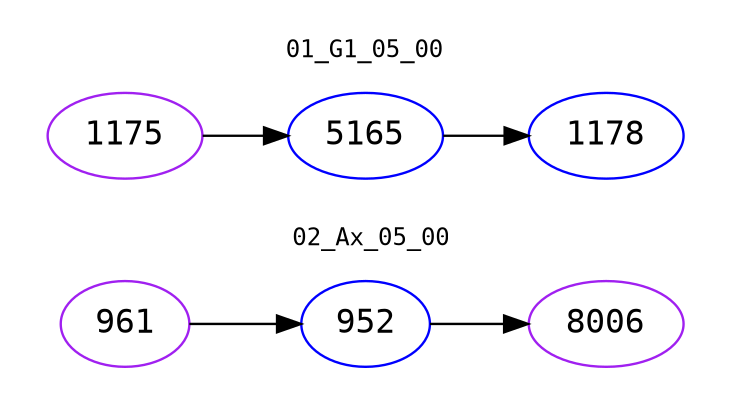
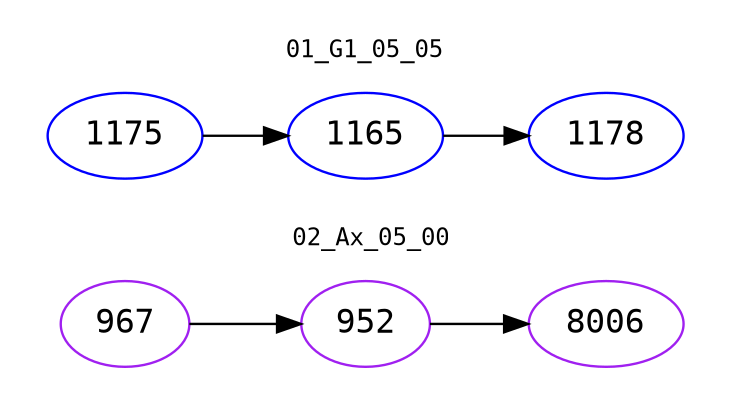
cluster "01_G1_05_00": label "01_G1_05_00" -> "01_G1_05_05"
node "1175": color purple -> blue
node "5165": label "5165" -> "1165"
node "961": label "961" -> "967"
node "952": color blue -> purple
